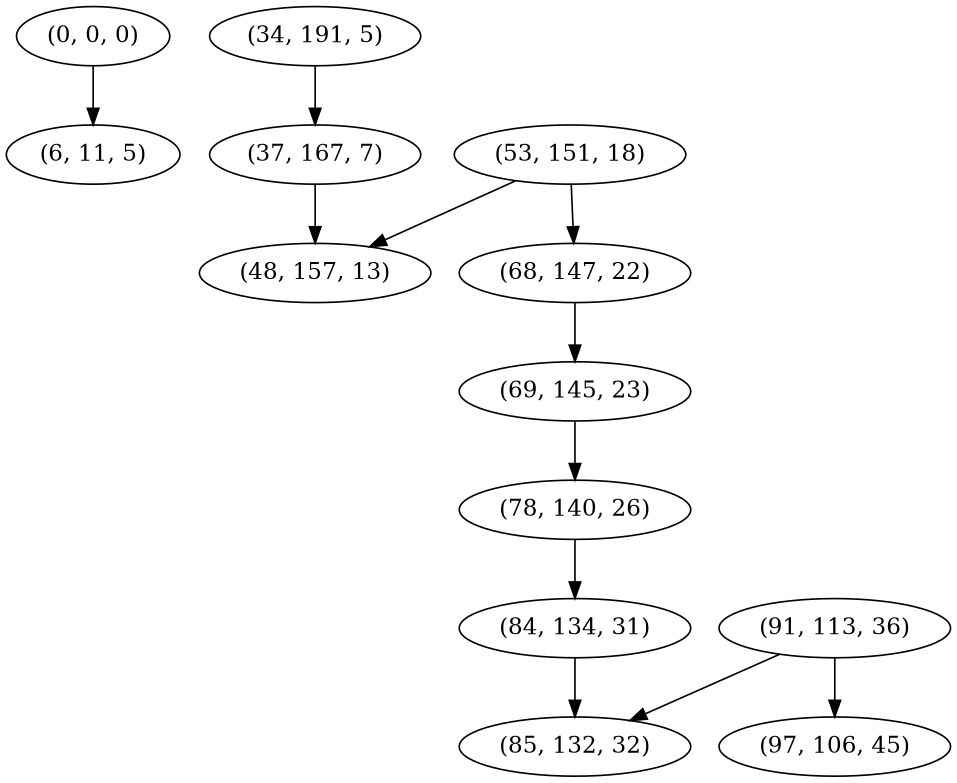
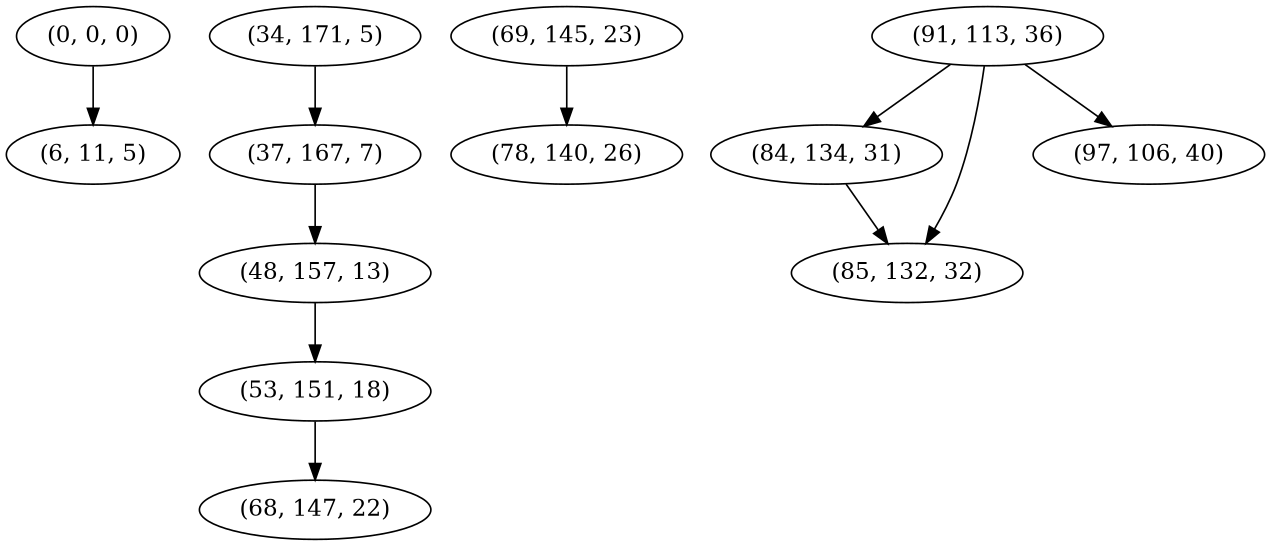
node "(34, 191, 5)": label "(34, 191, 5)" -> "(34, 171, 5)"
edge "(53, 151, 18)" -> "(48, 157, 13)": reversed
edge "(68, 147, 22)" -> "(69, 145, 23)": removed
edge "(78, 140, 26)" -> "(84, 134, 31)": now "(91, 113, 36)" -> "(84, 134, 31)"
node "(97, 106, 45)": label "(97, 106, 45)" -> "(97, 106, 40)"
